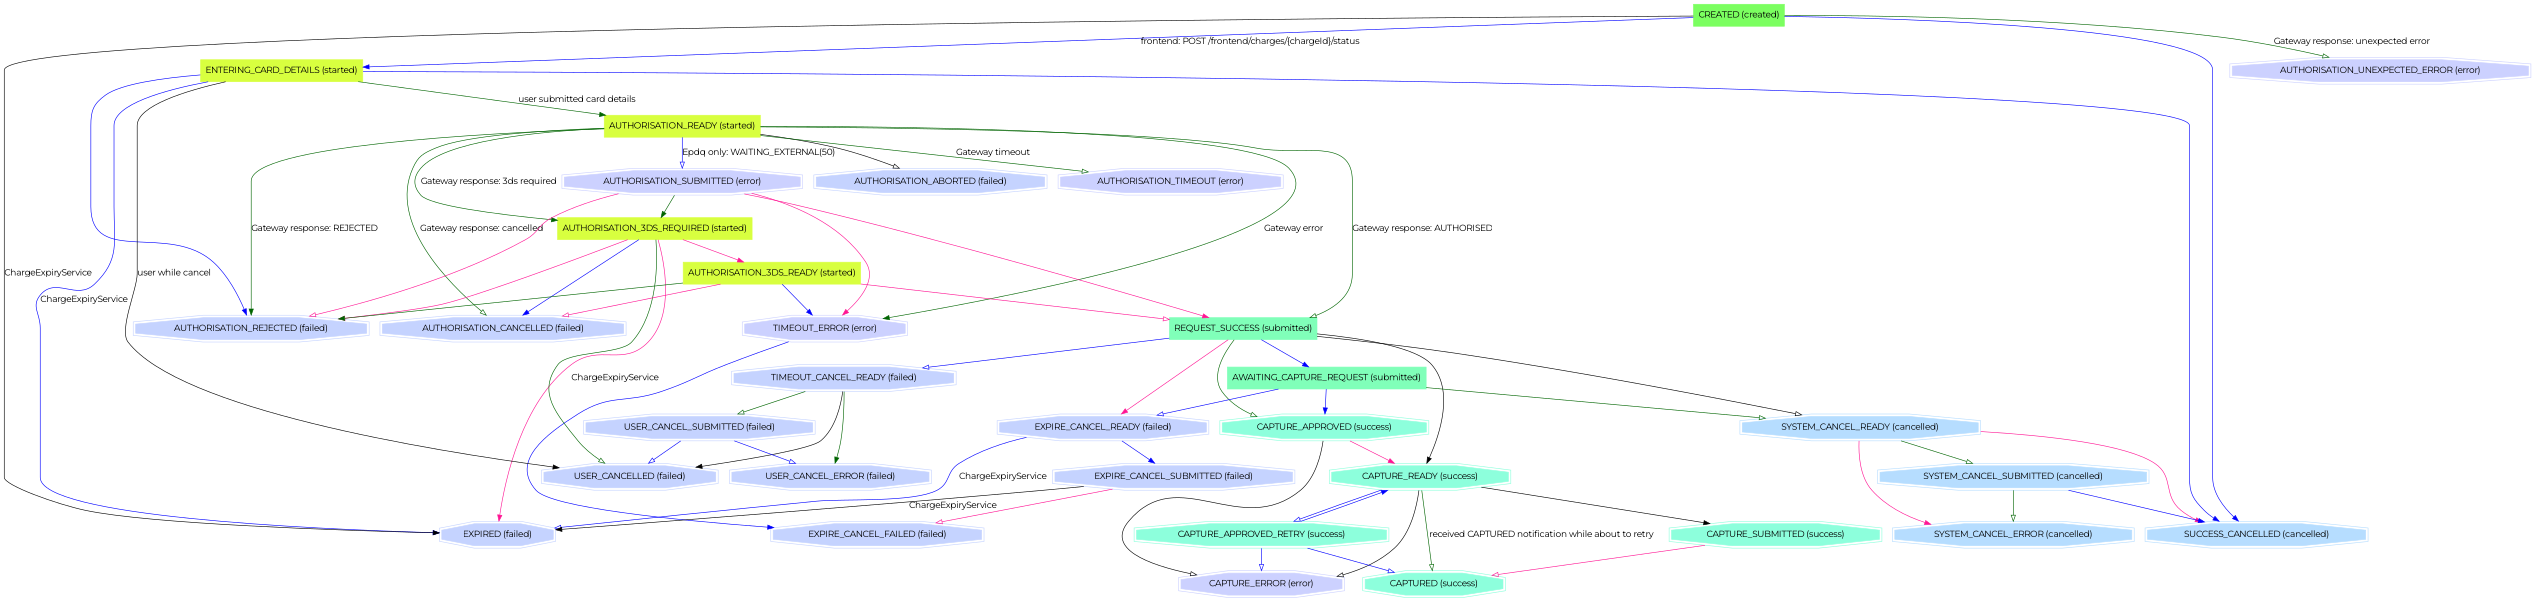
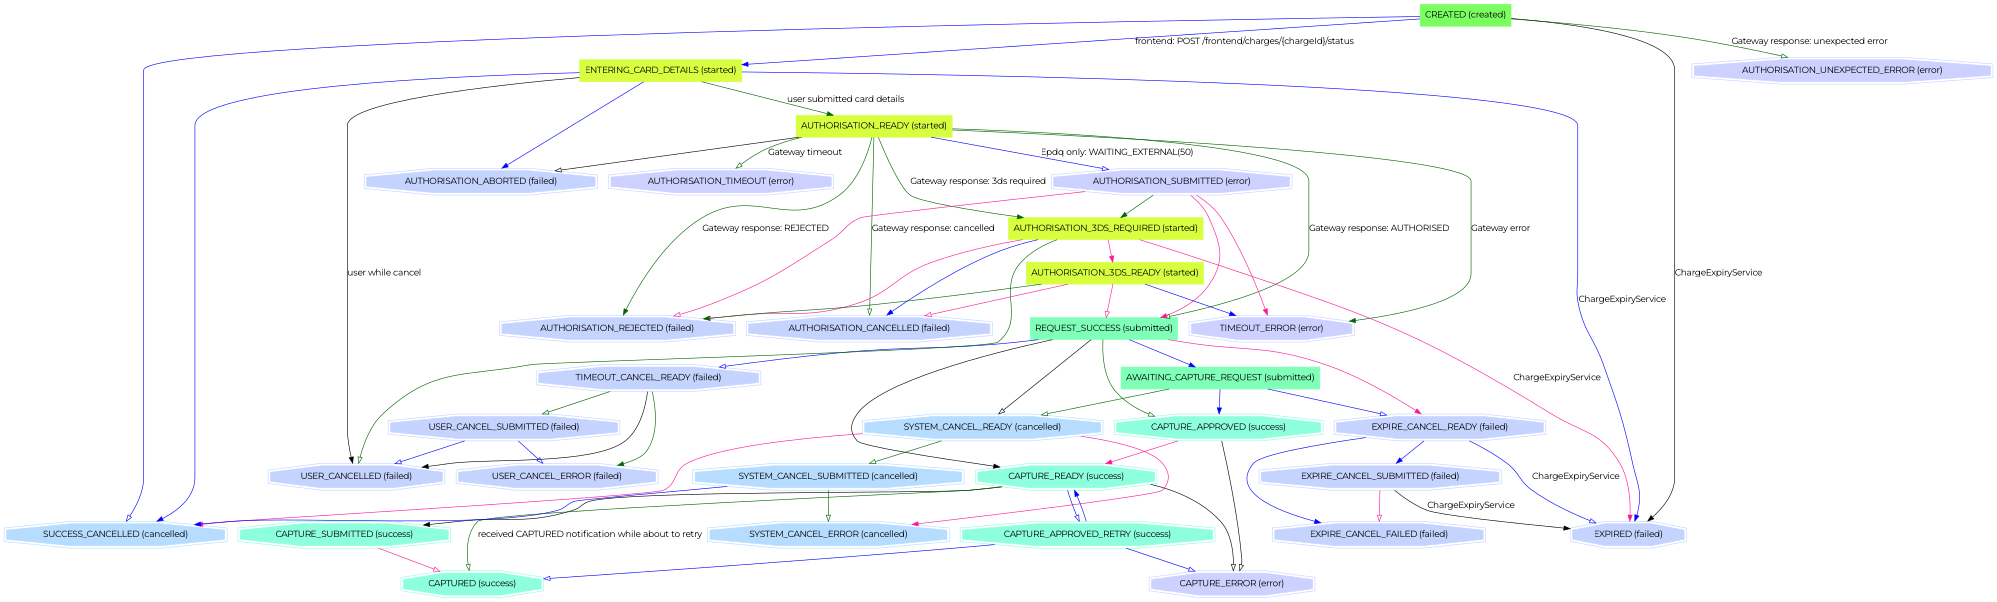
edge "CREATED (created)" -> "SUCCESS_CANCELLED (cancelled)": arrowhead normal -> onormal
edge "ENTERING_CARD_DETAILS (started)" -> "AUTHORISATION_REJECTED (failed)": now "ENTERING_CARD_DETAILS (started)" -> "AUTHORISATION_ABORTED (failed)"
edge "TIMEOUT_ERROR (error)" -> "EXPIRE_CANCEL_FAILED (failed)": now "EXPIRE_CANCEL_READY (failed)" -> "EXPIRE_CANCEL_FAILED (failed)"
